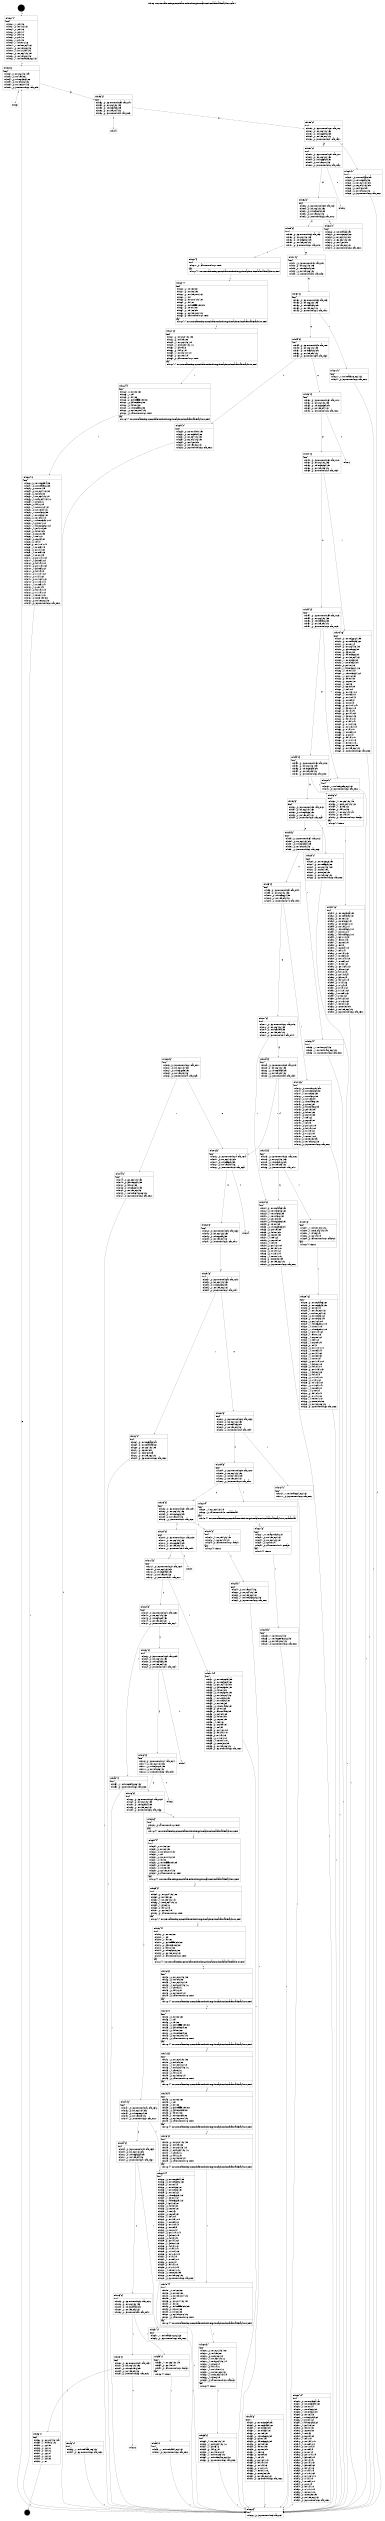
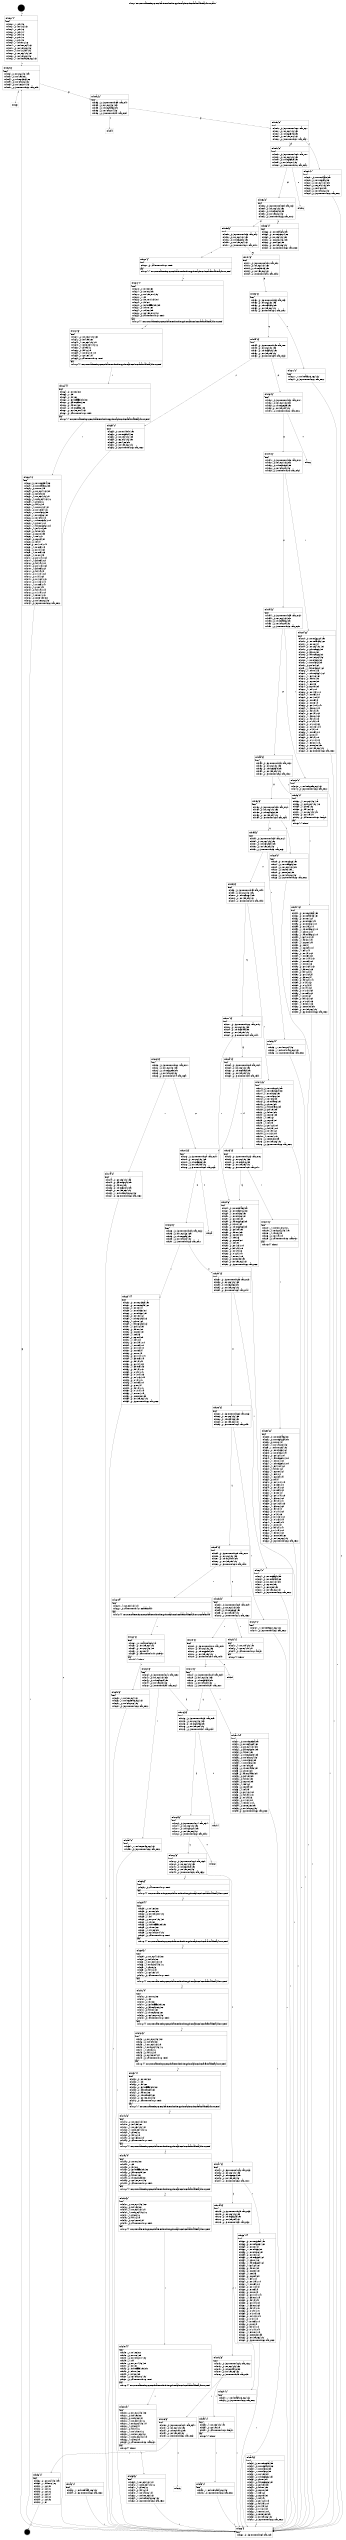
edge "0x40208e [25]" -> "0x4028d2 [144]": added, label "1"
edge "0x402124 [25]" -> "0x40213d [25]": now "0x402124 [25]" -> "0x402156 [25]"
node "0x40224f [21]": removed
